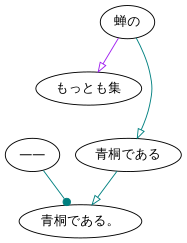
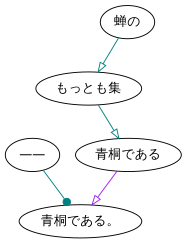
edge "蝉の" -> "もっとも集": color purple -> teal
edge "蝉の" -> "青桐である": now "もっとも集" -> "青桐である"
edge "青桐である" -> "青桐である。": color teal -> purple
